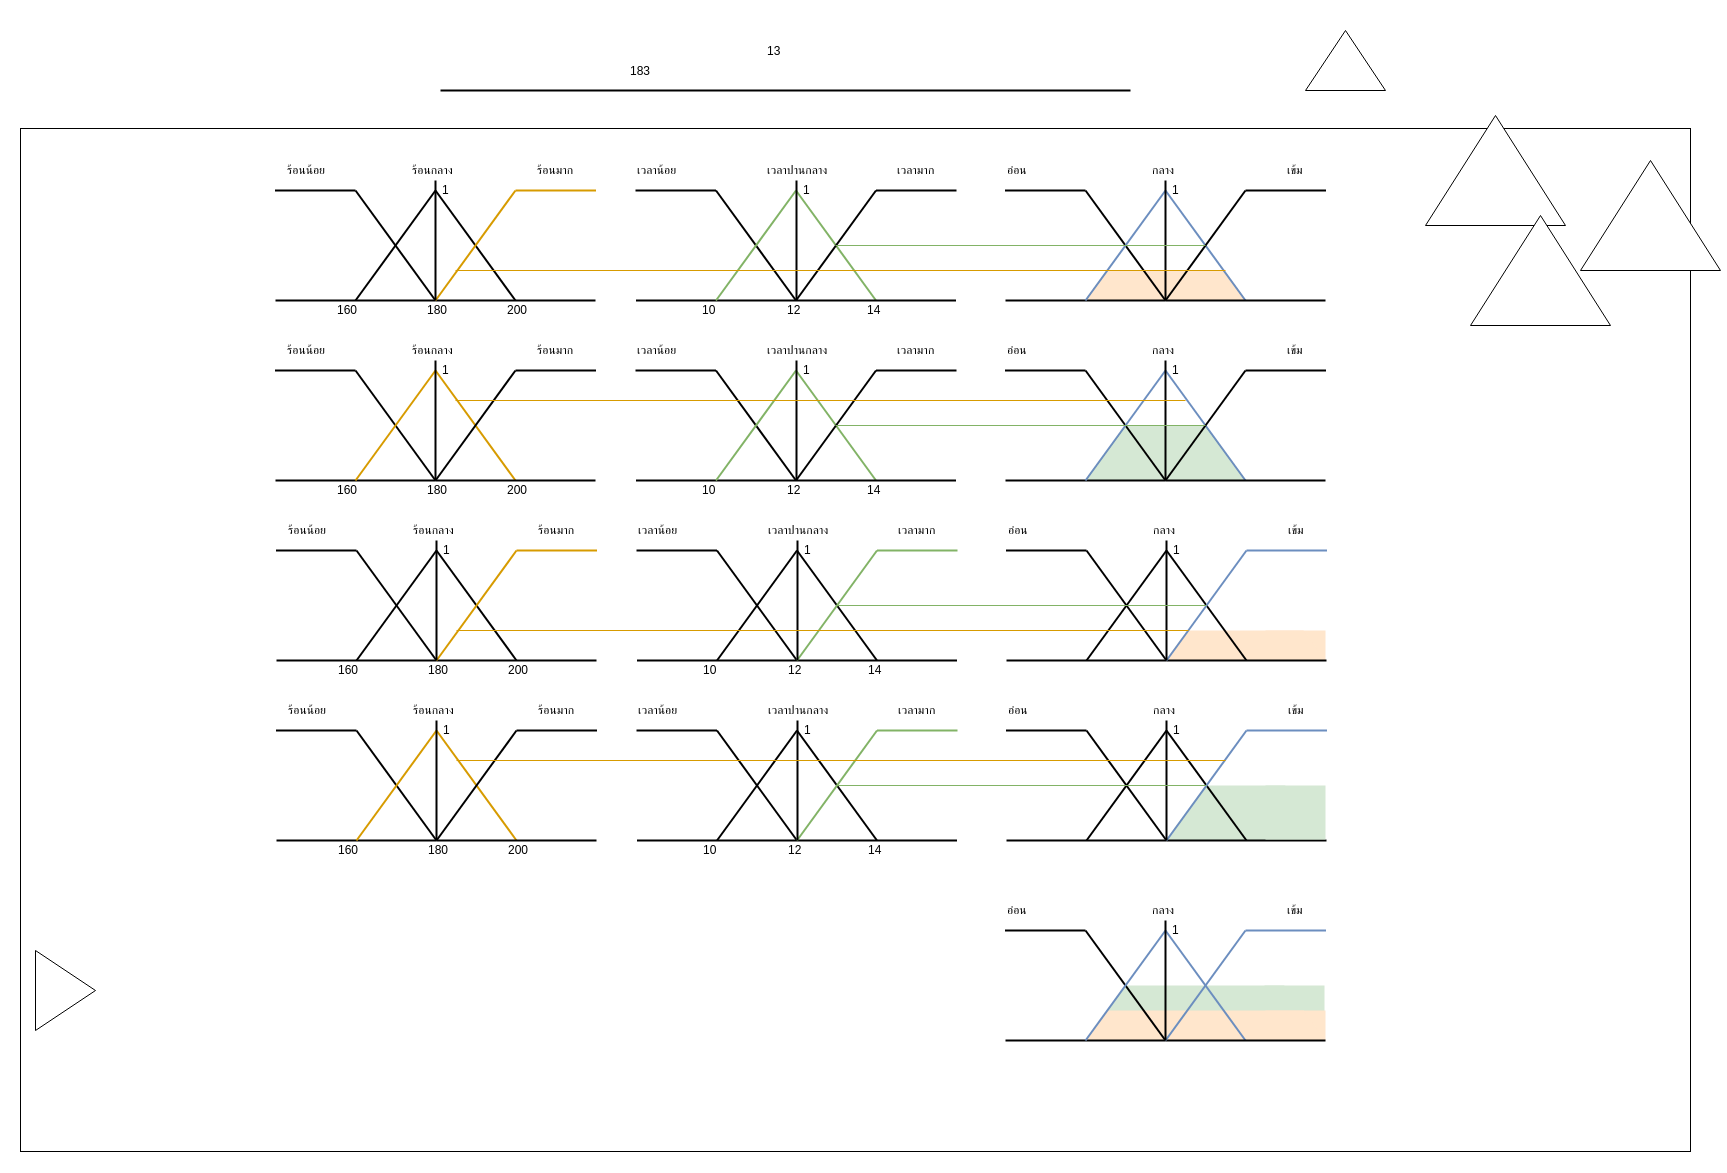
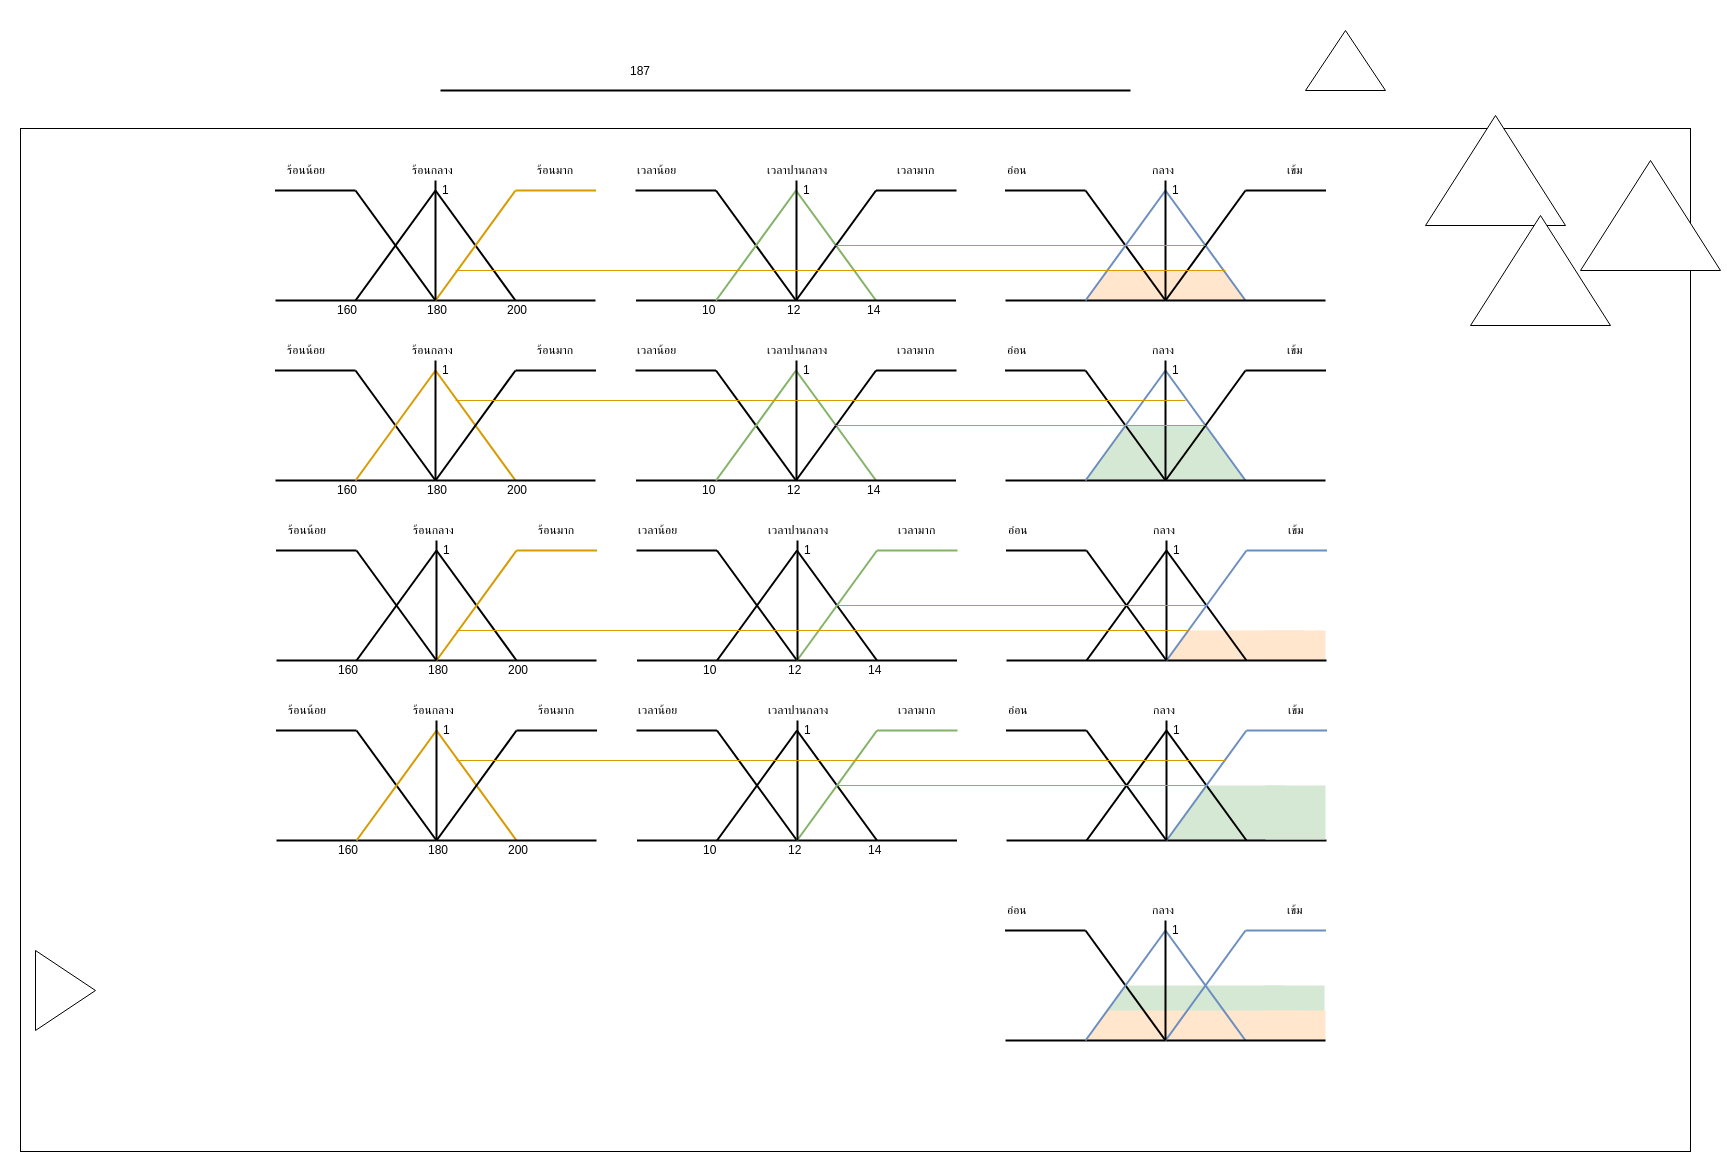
node "13": removed
node "183": label "183" -> "187"
